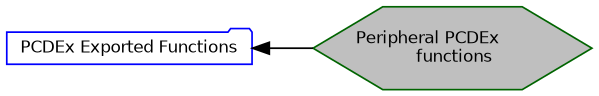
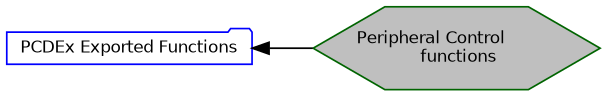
node "Peripheral PCDEx functions": label "Peripheral PCDEx functions" -> "Peripheral Control functions"
